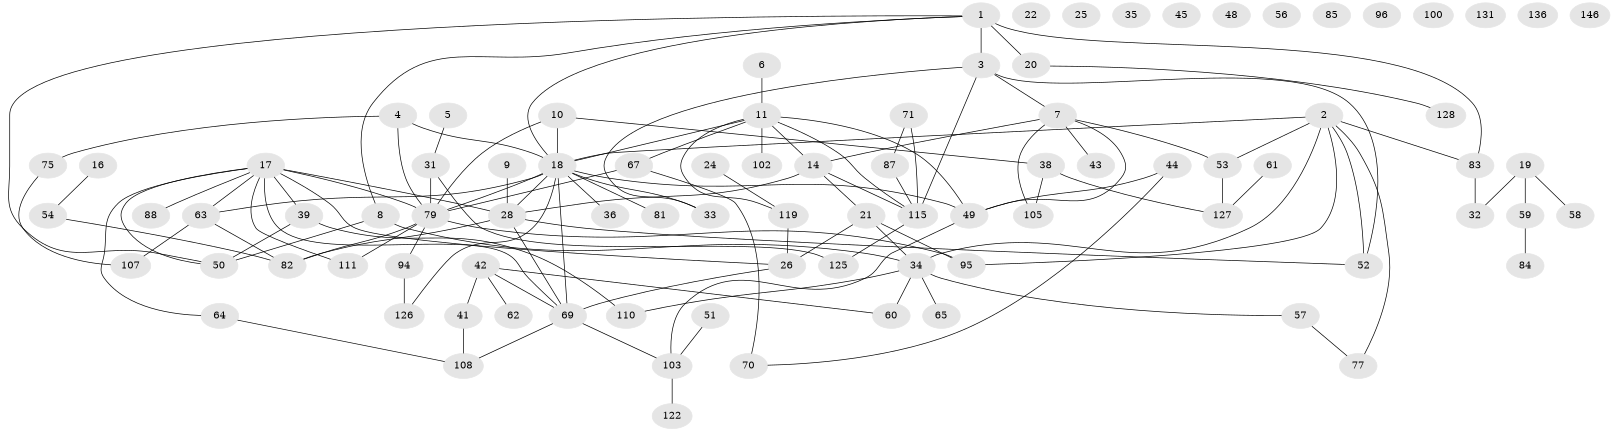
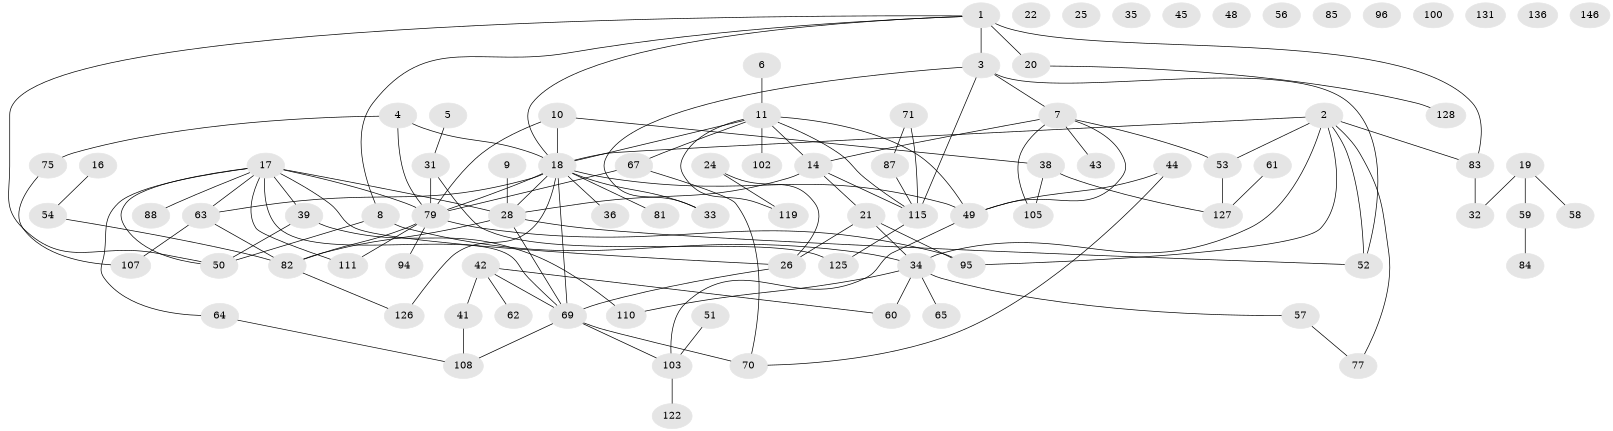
edge "119" -- "26": now "24" -- "26"
edge "94" -- "126": now "82" -- "126"
edge "69" -- "70": added
